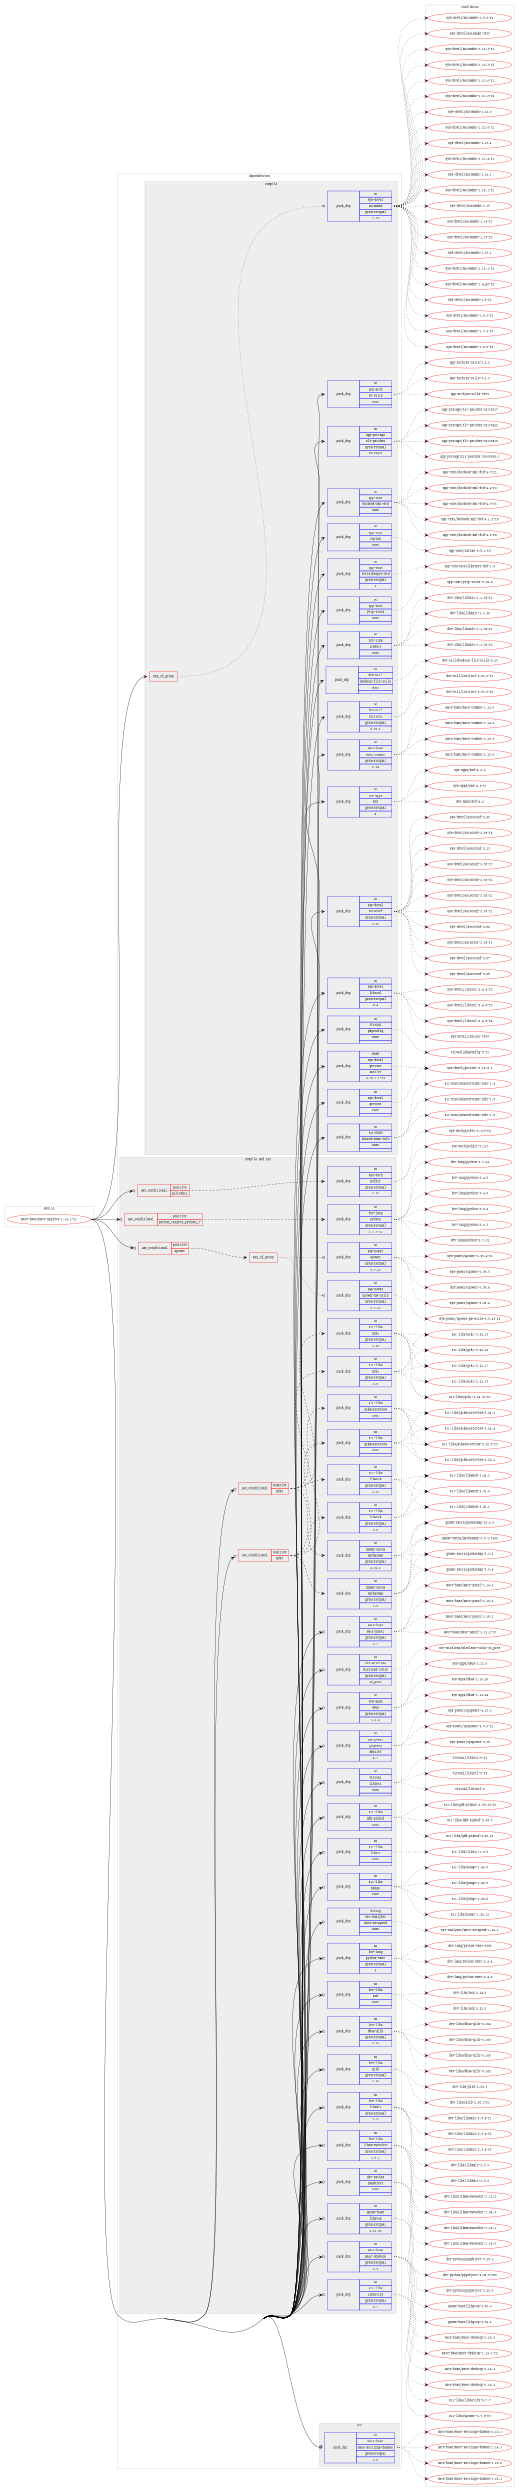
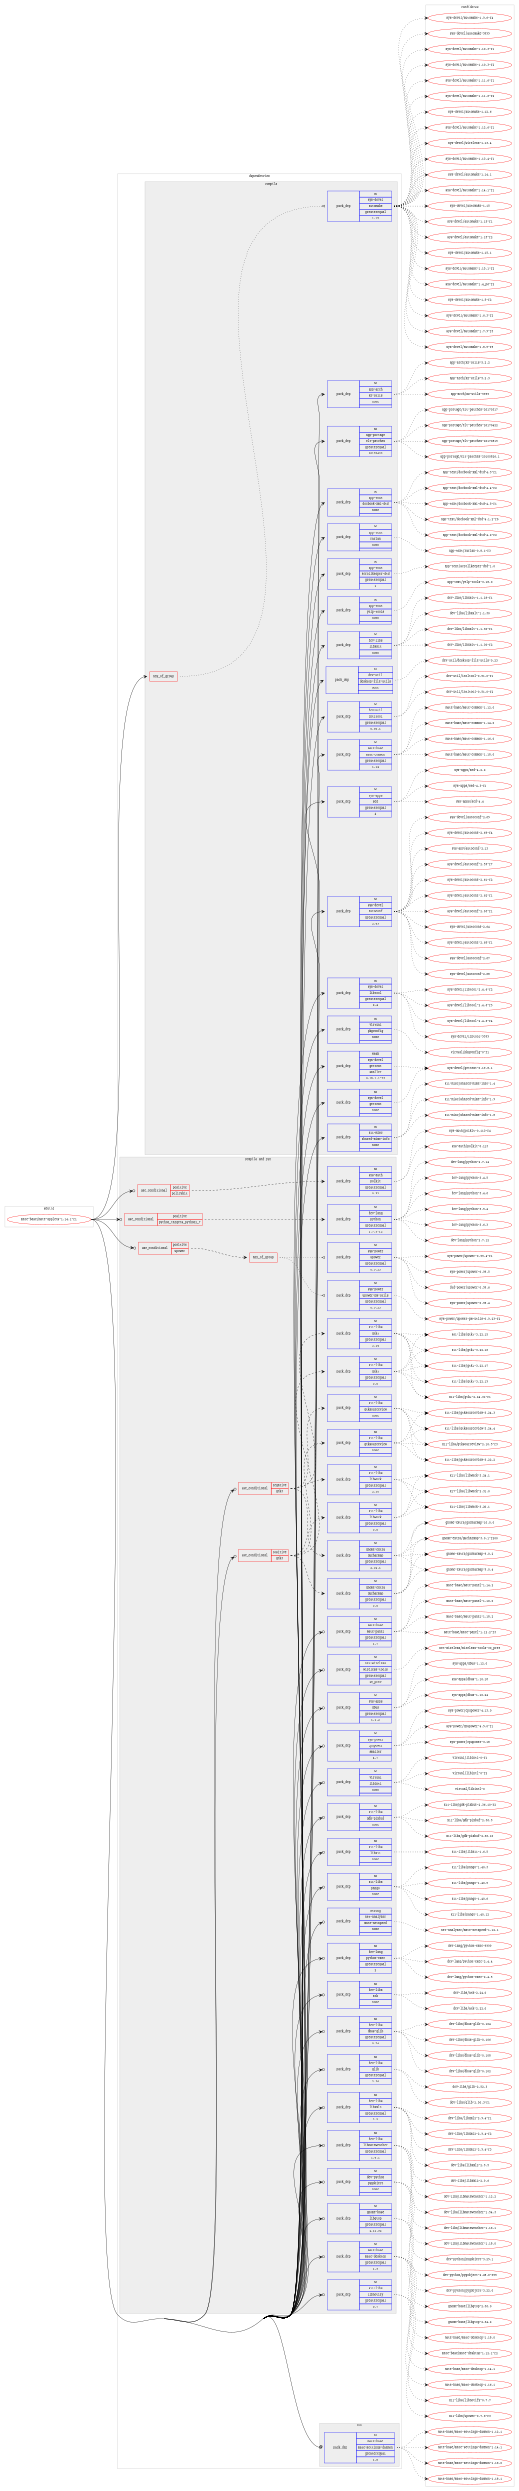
node "sys-devel/automake-1.13.4": label "sys-devel/automake-1.13.4" -> "sys-devel/wireless-1.13.4"
node "sys-devel/autoconf-2.13": label "sys-devel/autoconf-2.13" -> "sys-any/autoconf-2.13"
